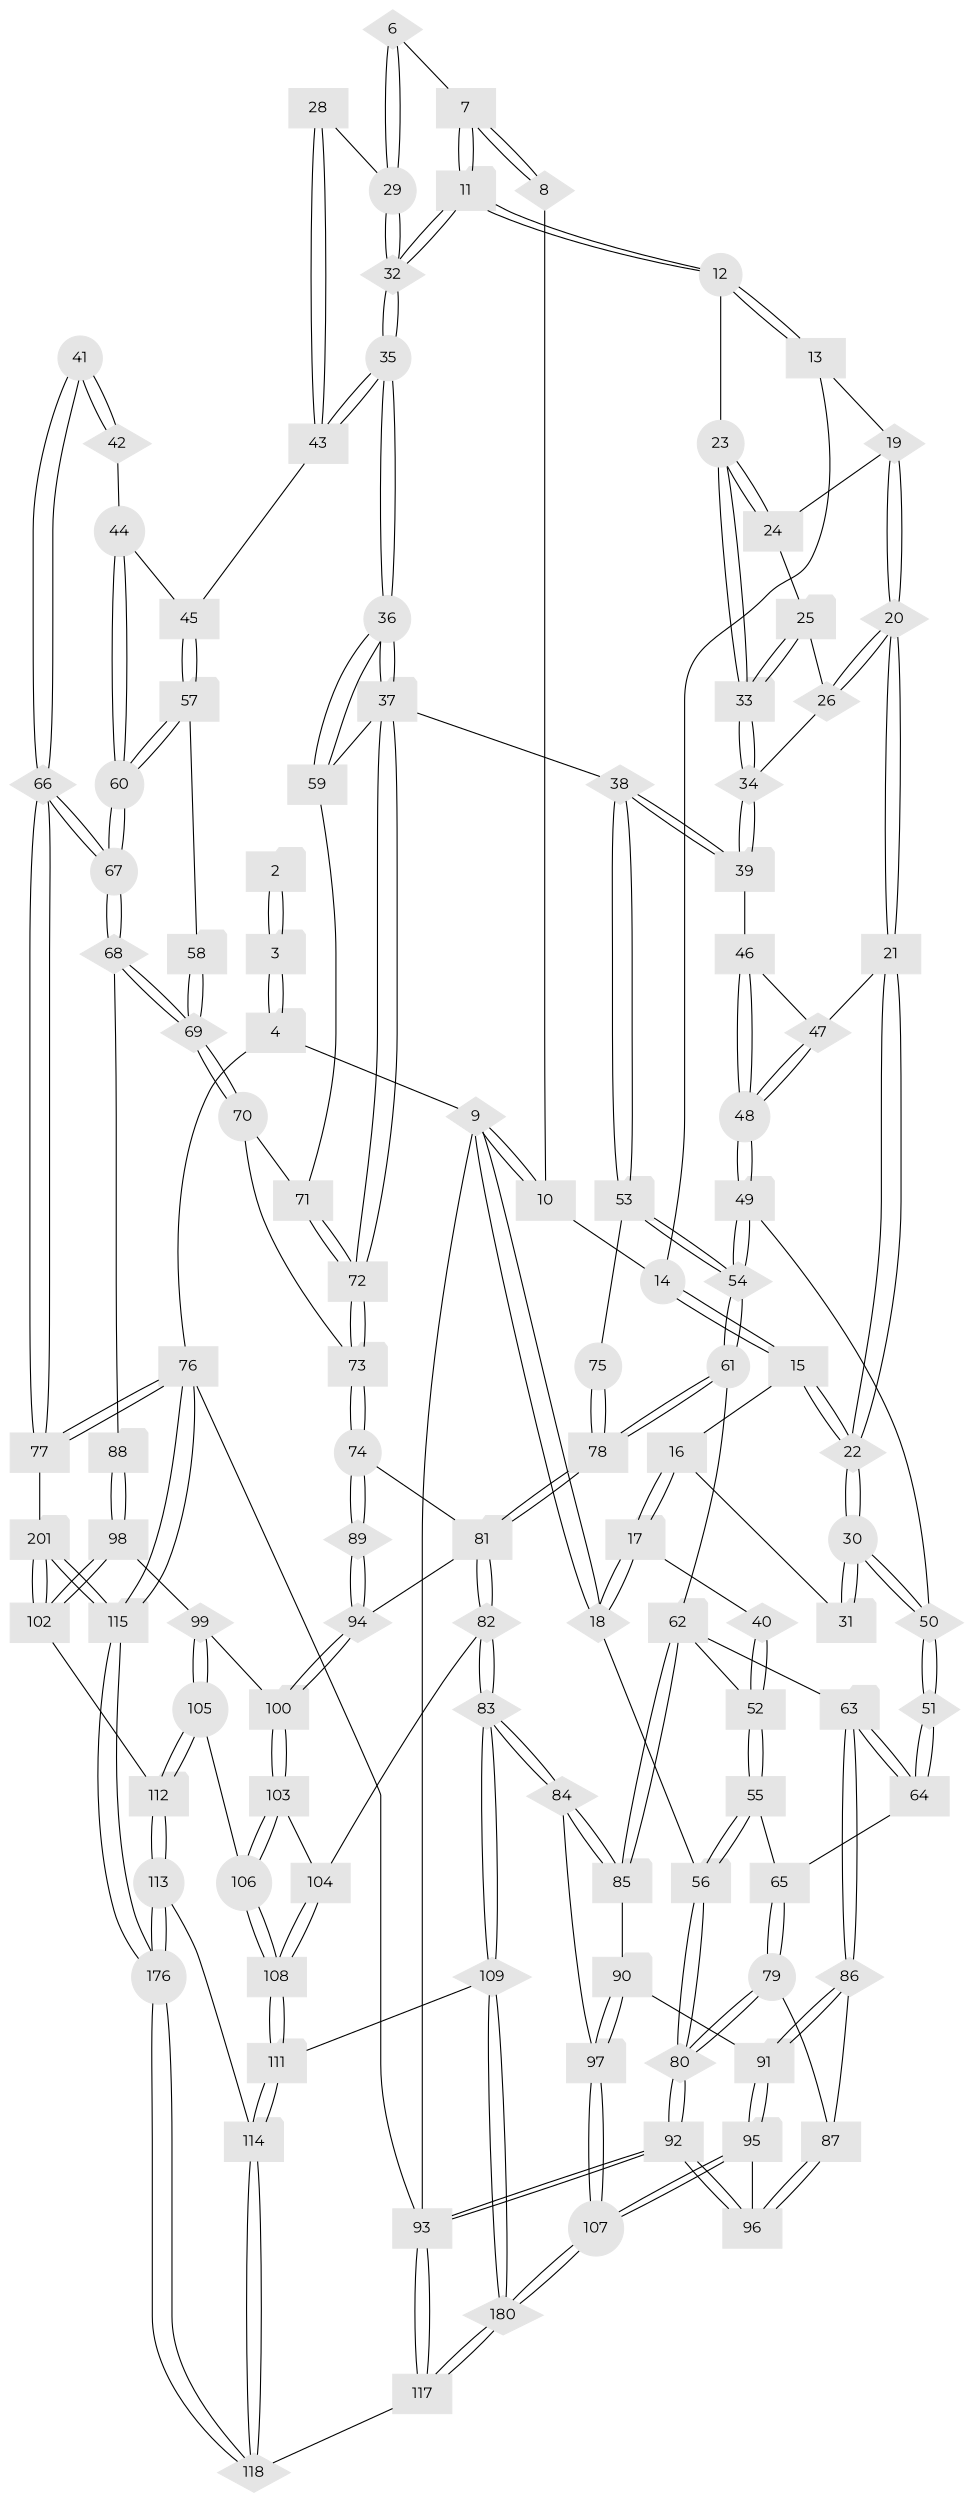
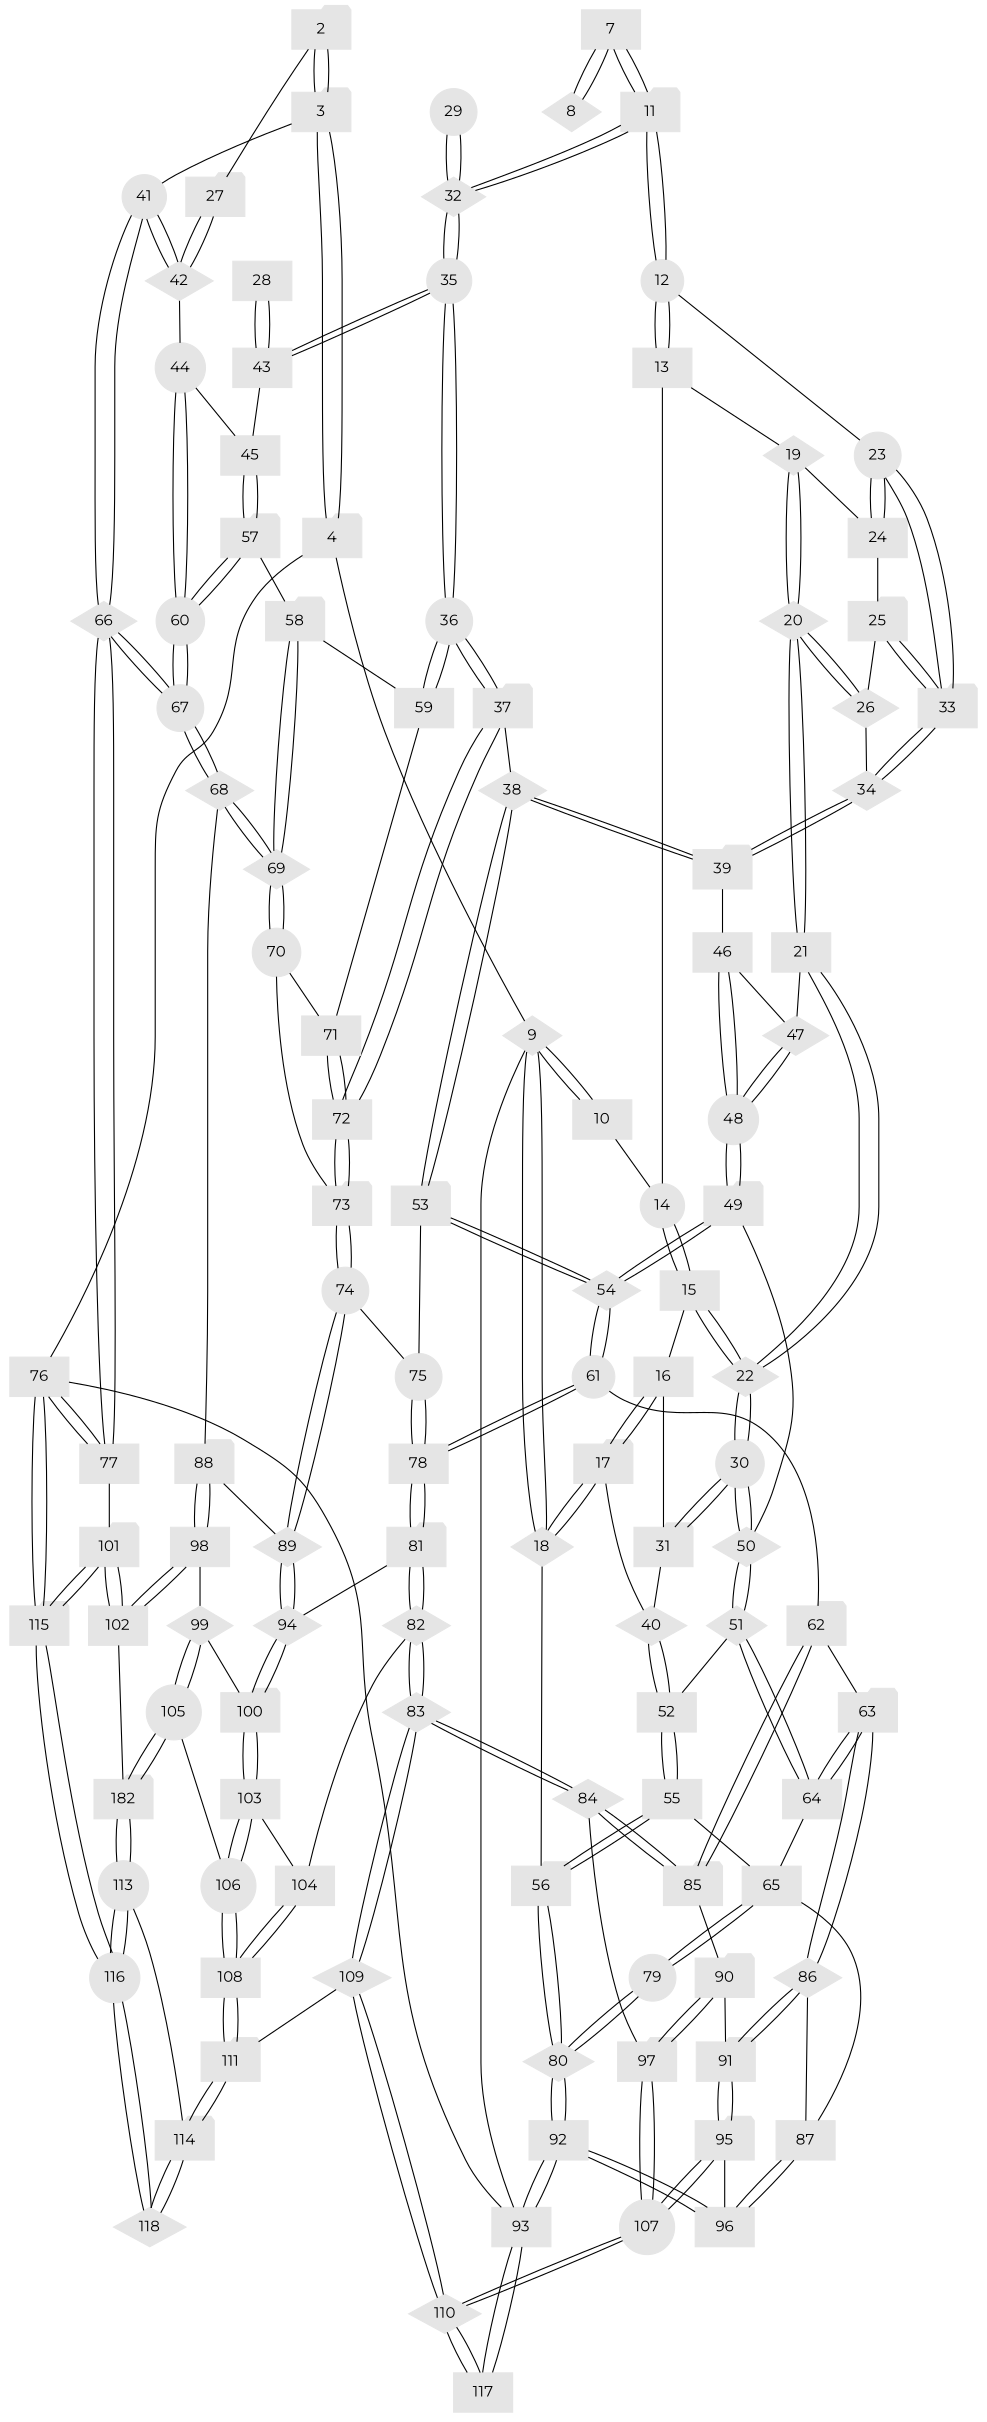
node "6": removed
edge "28" -- "29": removed
edge "3" -- "41": added
node "27": added
edge "8" -- "10": removed
edge "37" -- "59": now "58" -- "59"
edge "74" -- "81": now "74" -- "75"
edge "88" -- "89": added
node "201": label "201" -> "101"
edge "31" -- "40": added
edge "62" -- "52": now "51" -- "52"
node "112": label "112" -> "182"
node "176": label "176" -> "116"
edge "79" -- "87": now "65" -- "87"
node "180": label "180" -> "110"
edge "117" -- "118": removed
